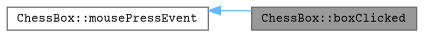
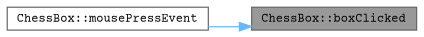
edge "ChessBox::boxClicked" -> "ChessBox::mousePressEvent": reversed
